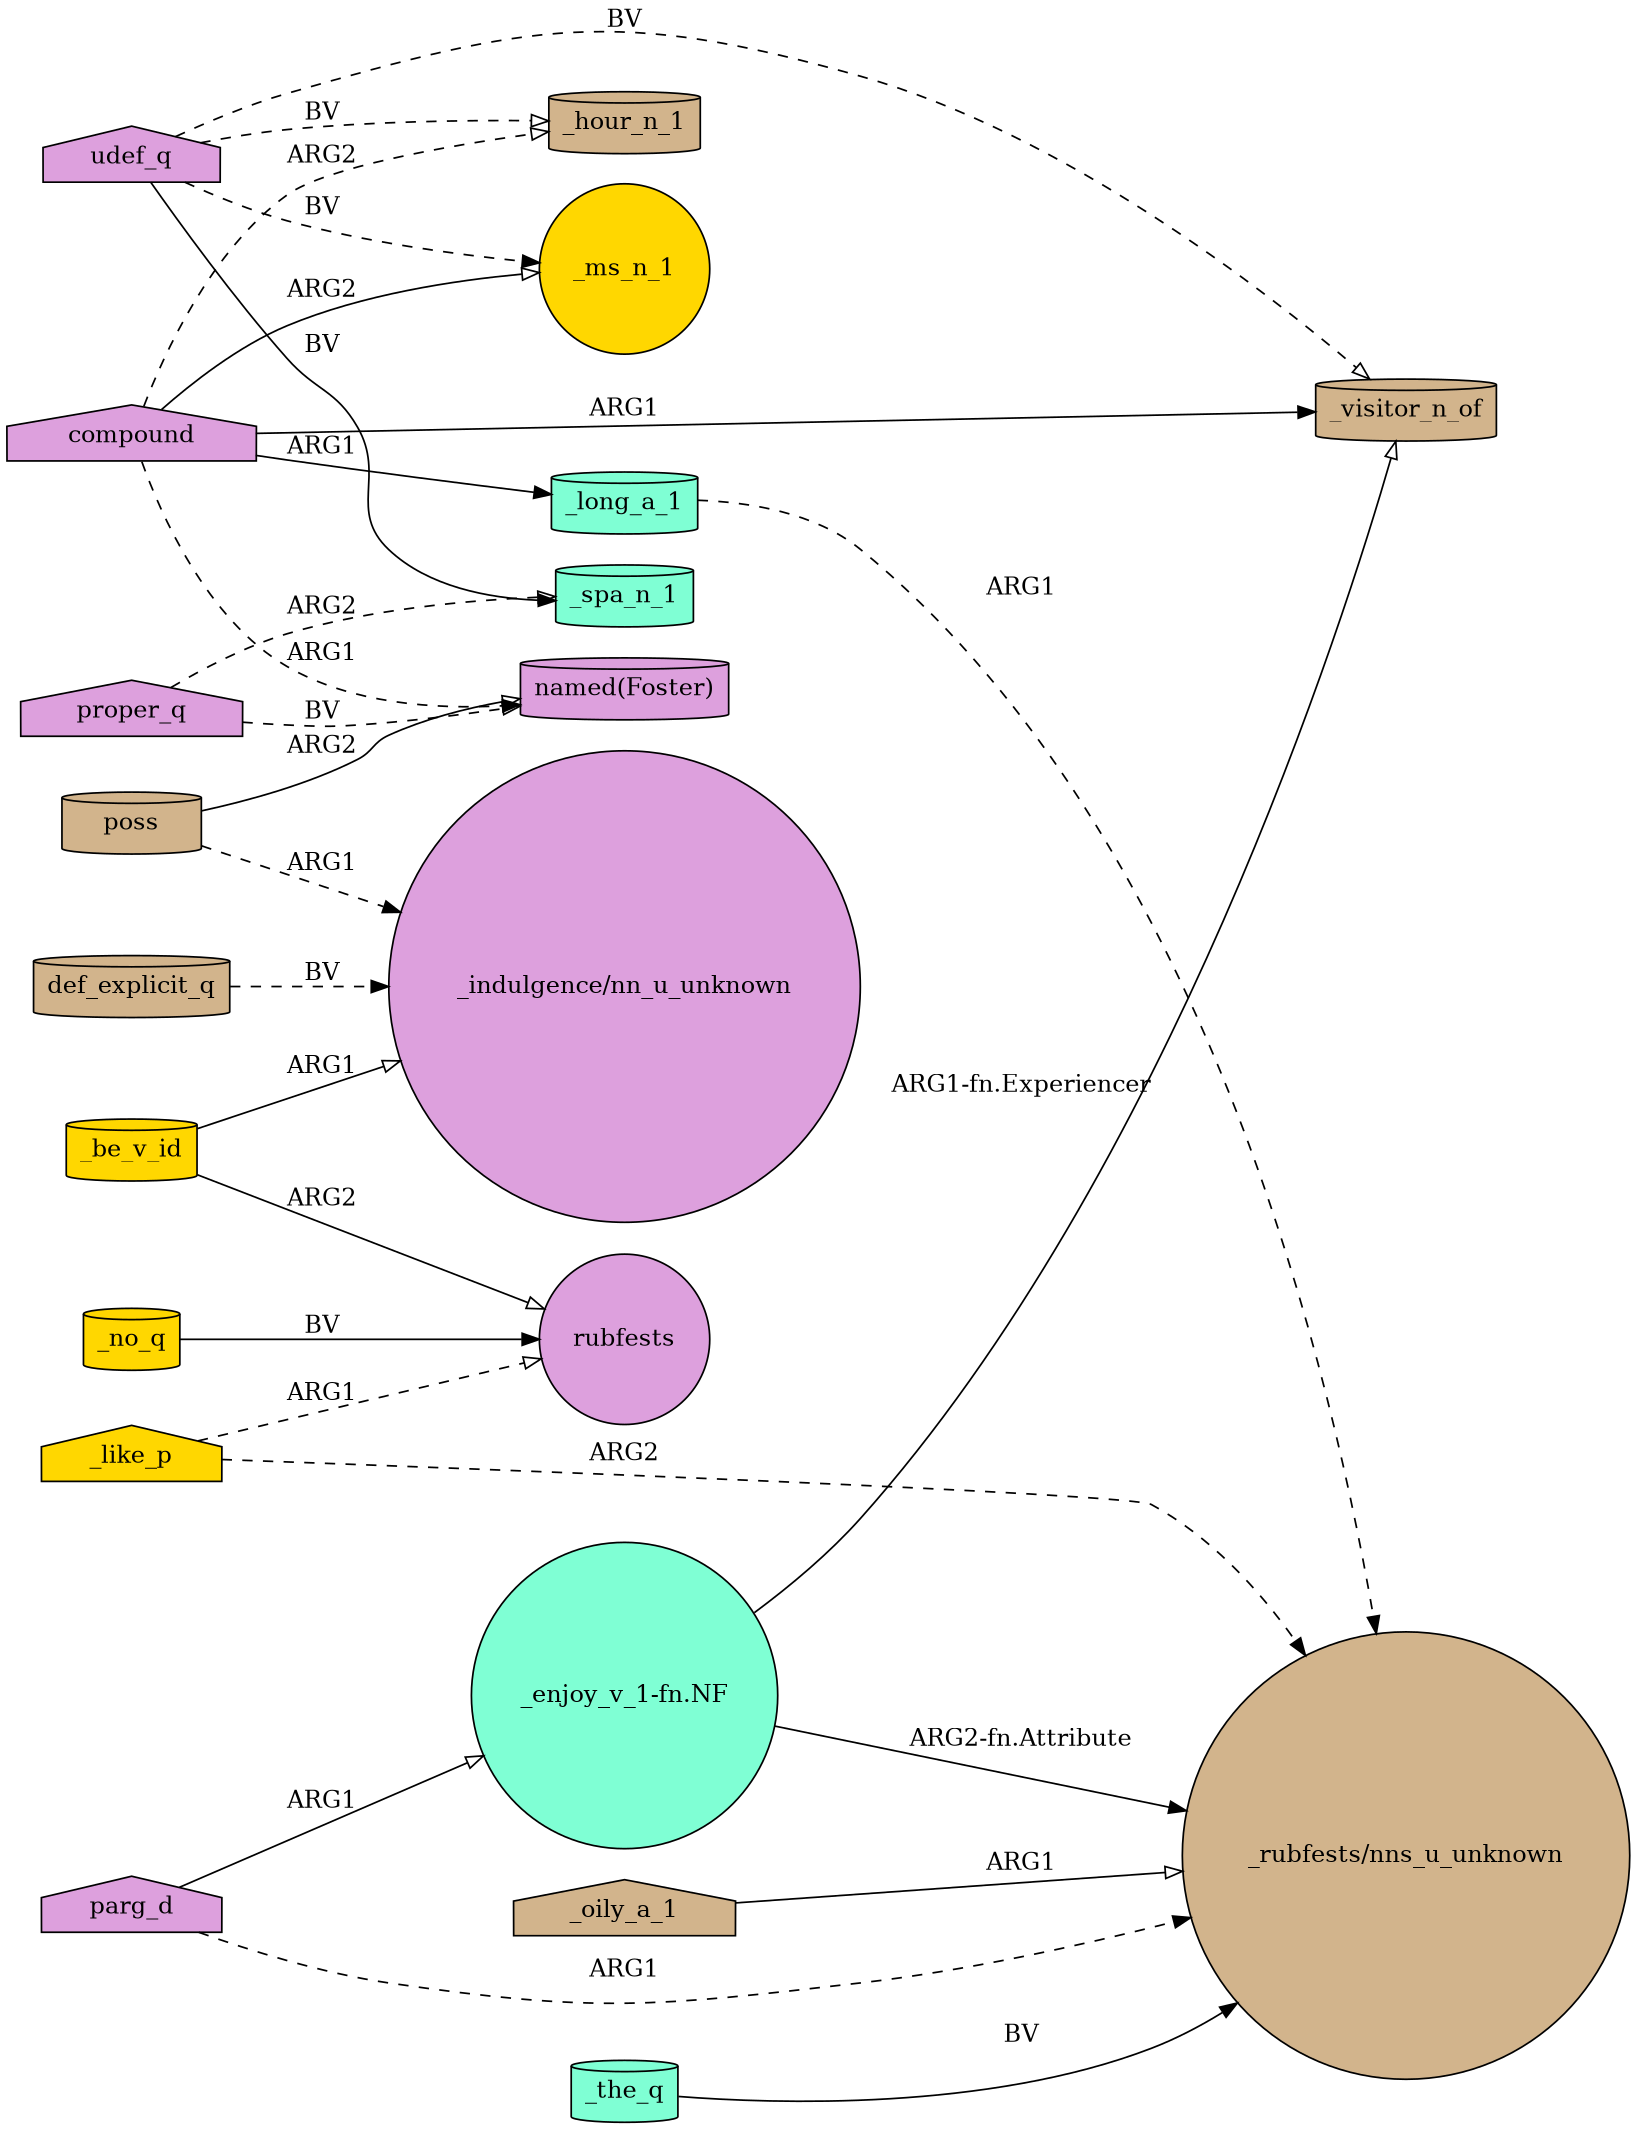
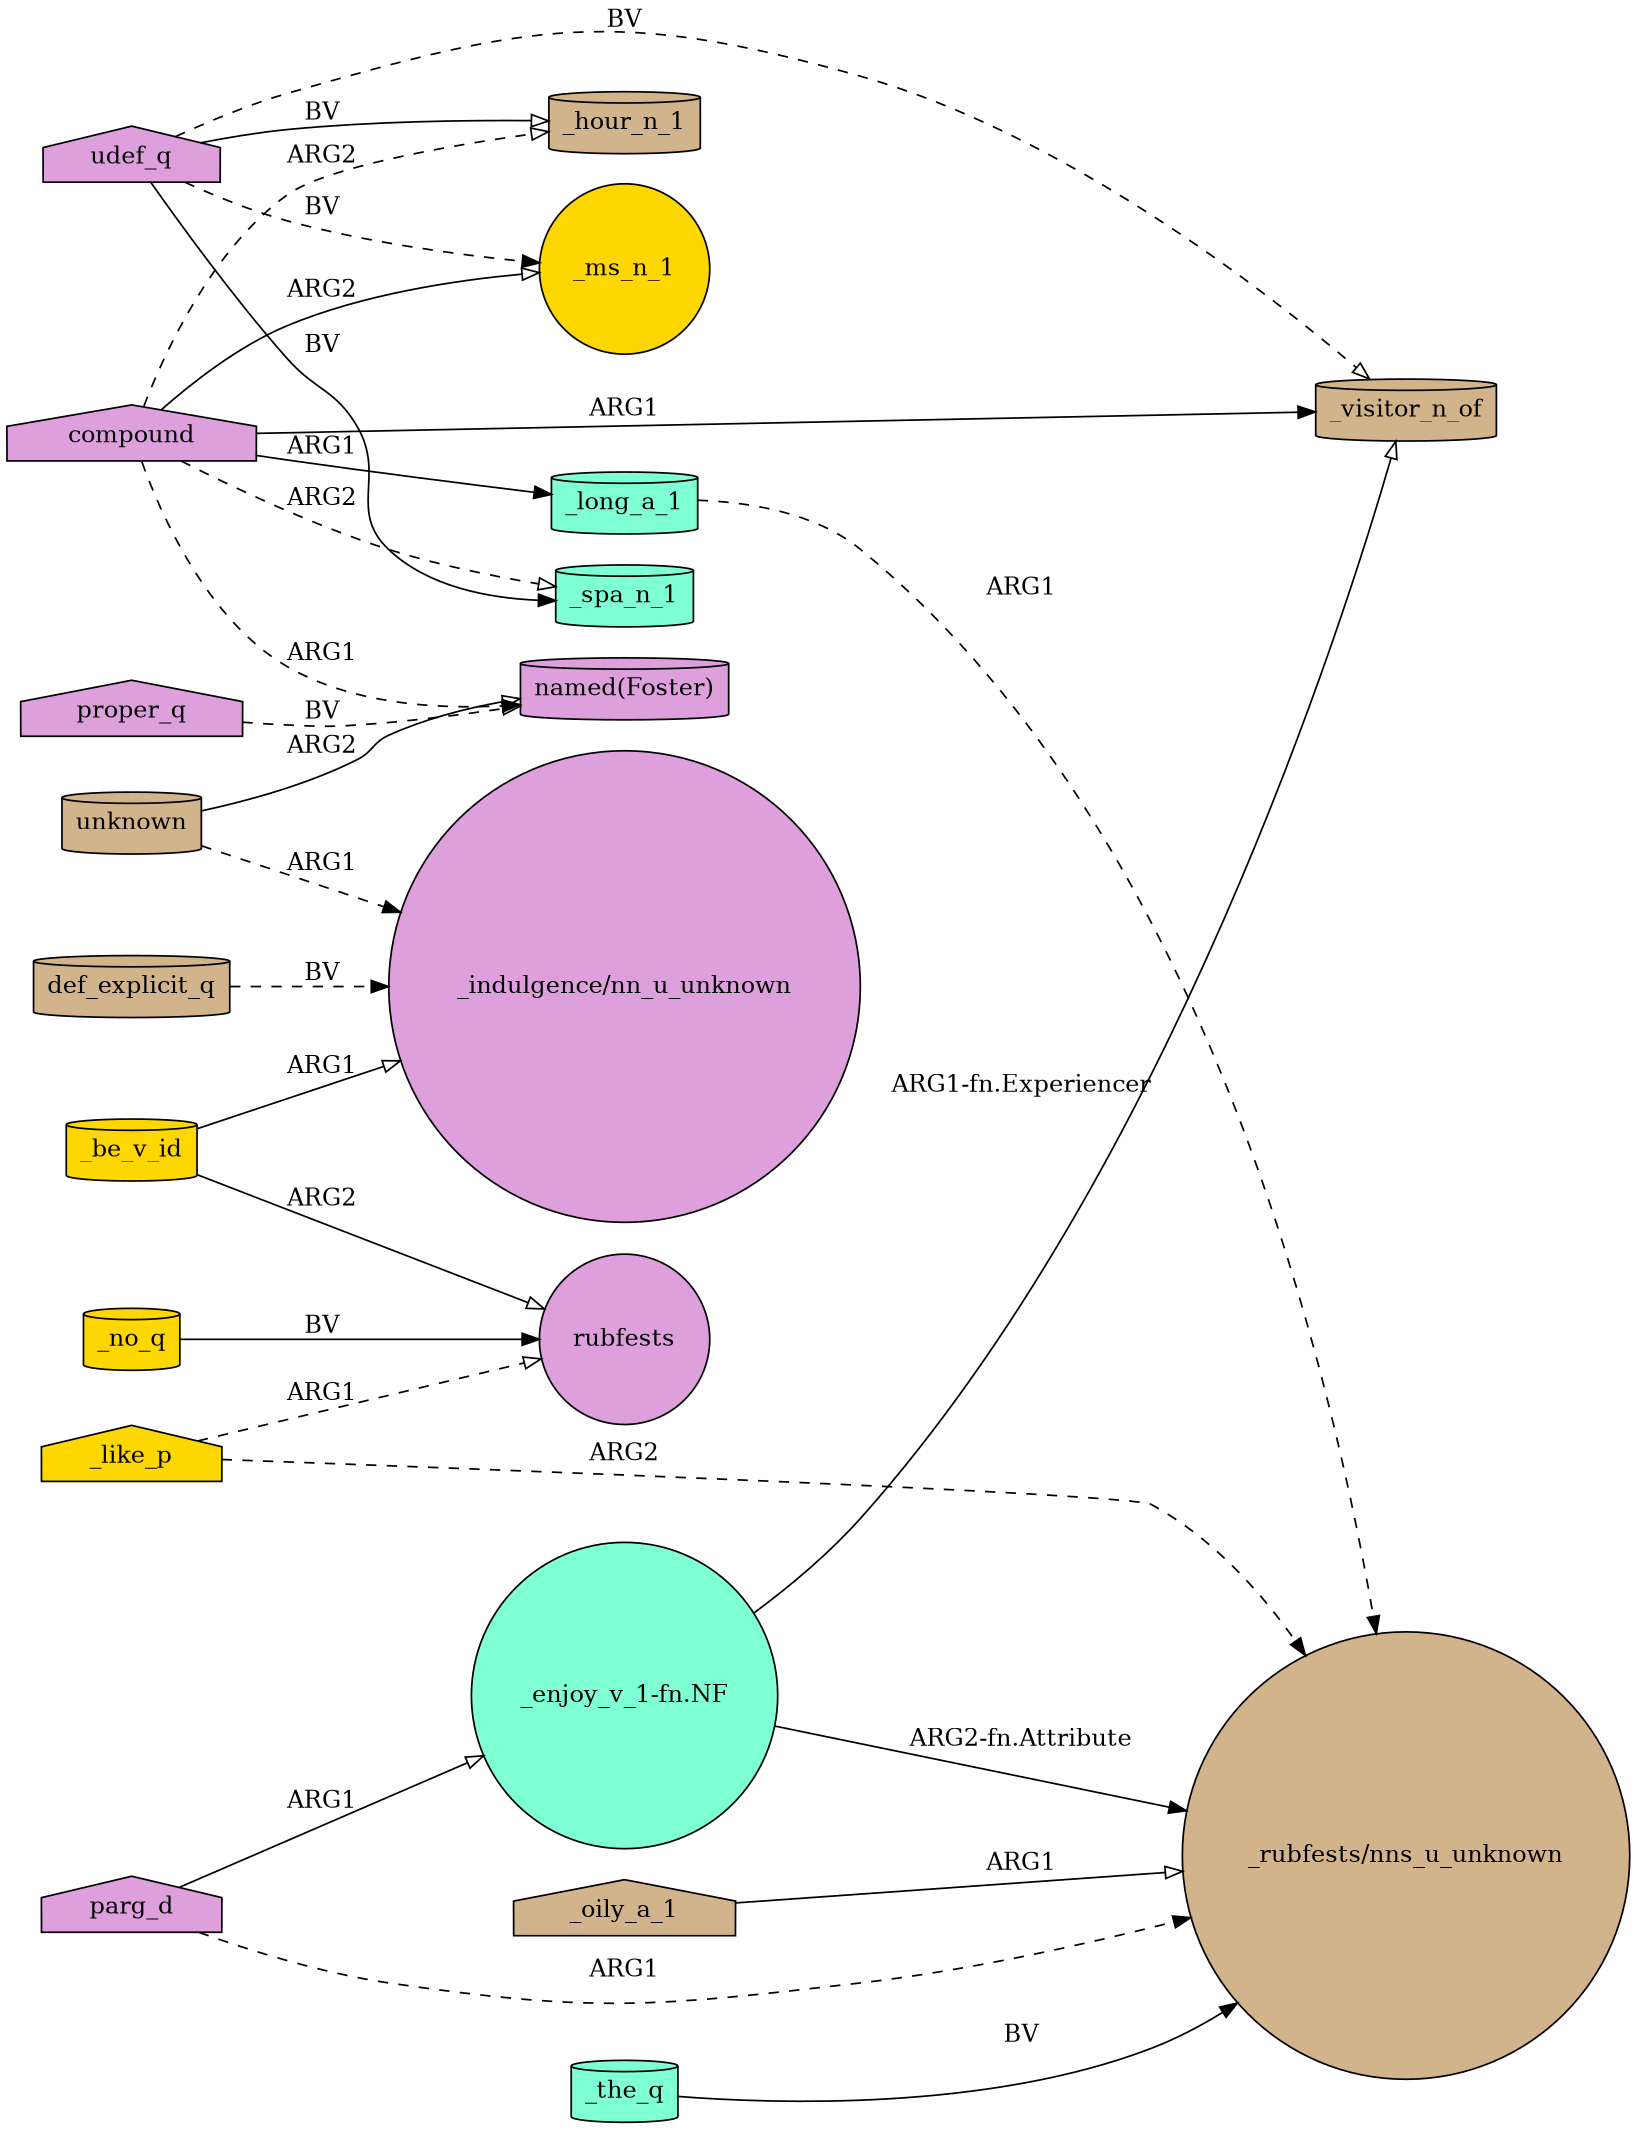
edge "udef_q" -> "_hour_n_1": style dashed -> solid
edge "proper_q" -> "_spa_n_1": now "compound" -> "_spa_n_1"
node "poss": label "poss" -> "unknown"
